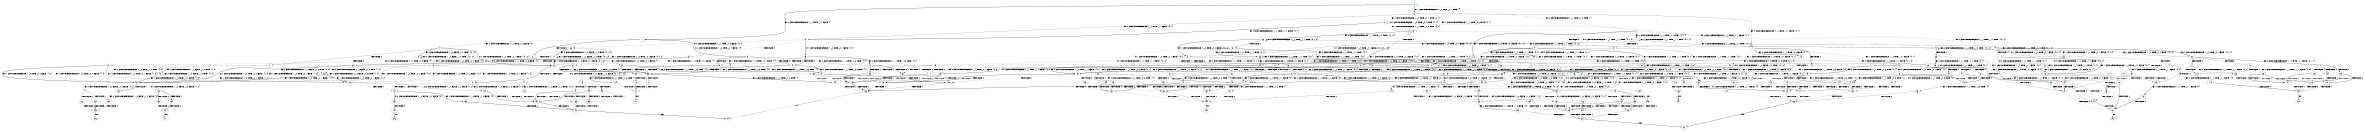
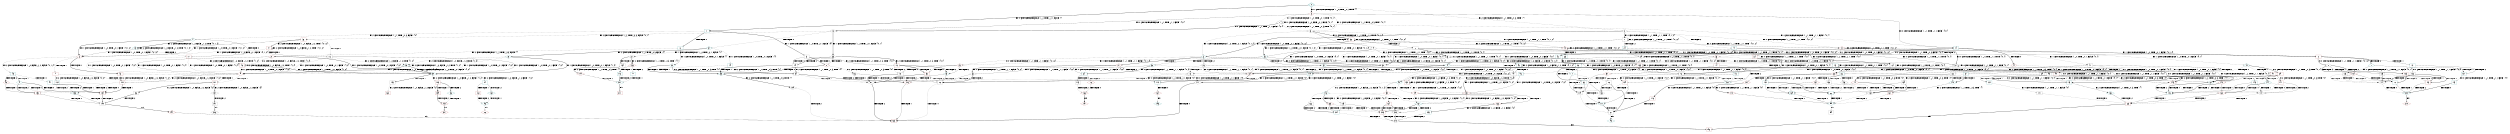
edge "163" -> "194": reversed
edge "162" -> "193": removed, label "TERMINATE !2"
